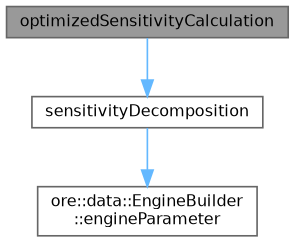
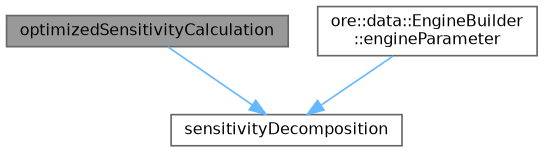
edge "sensitivityDecomposition" -> "ore::data::EngineBuilder ::engineParameter": reversed
